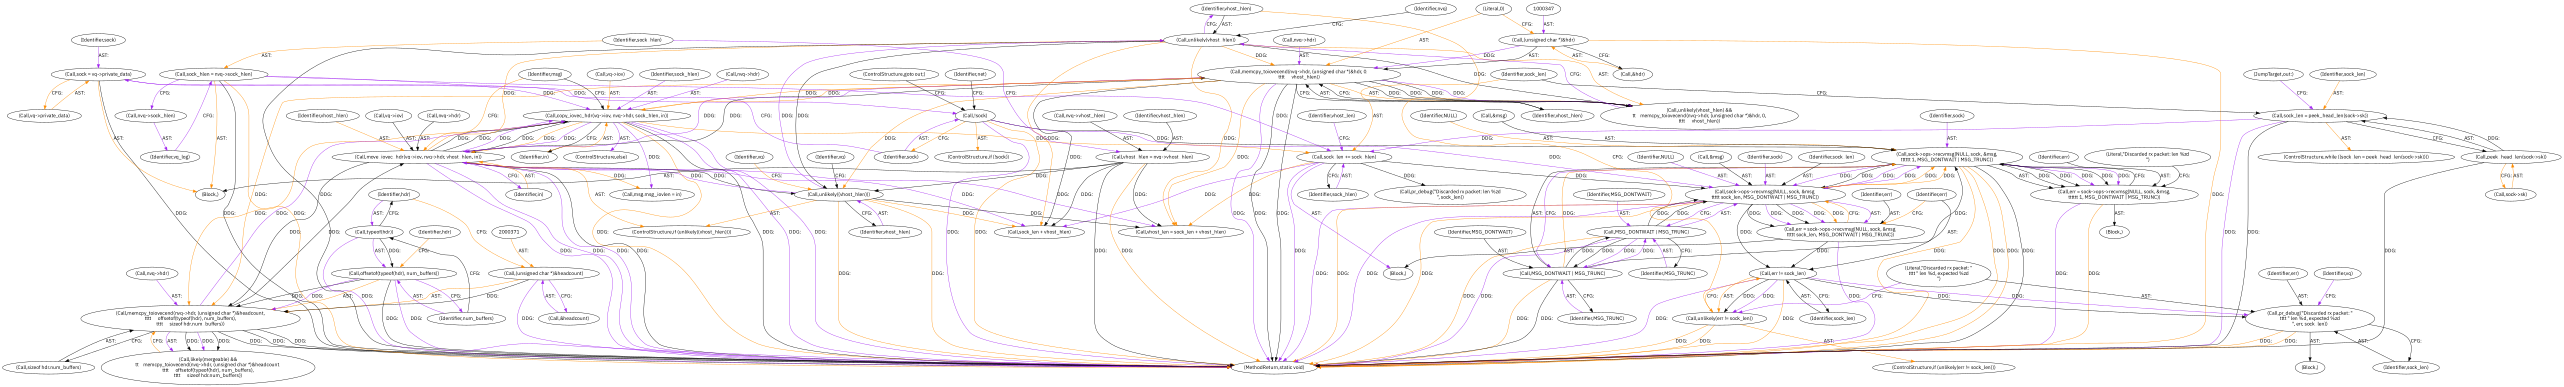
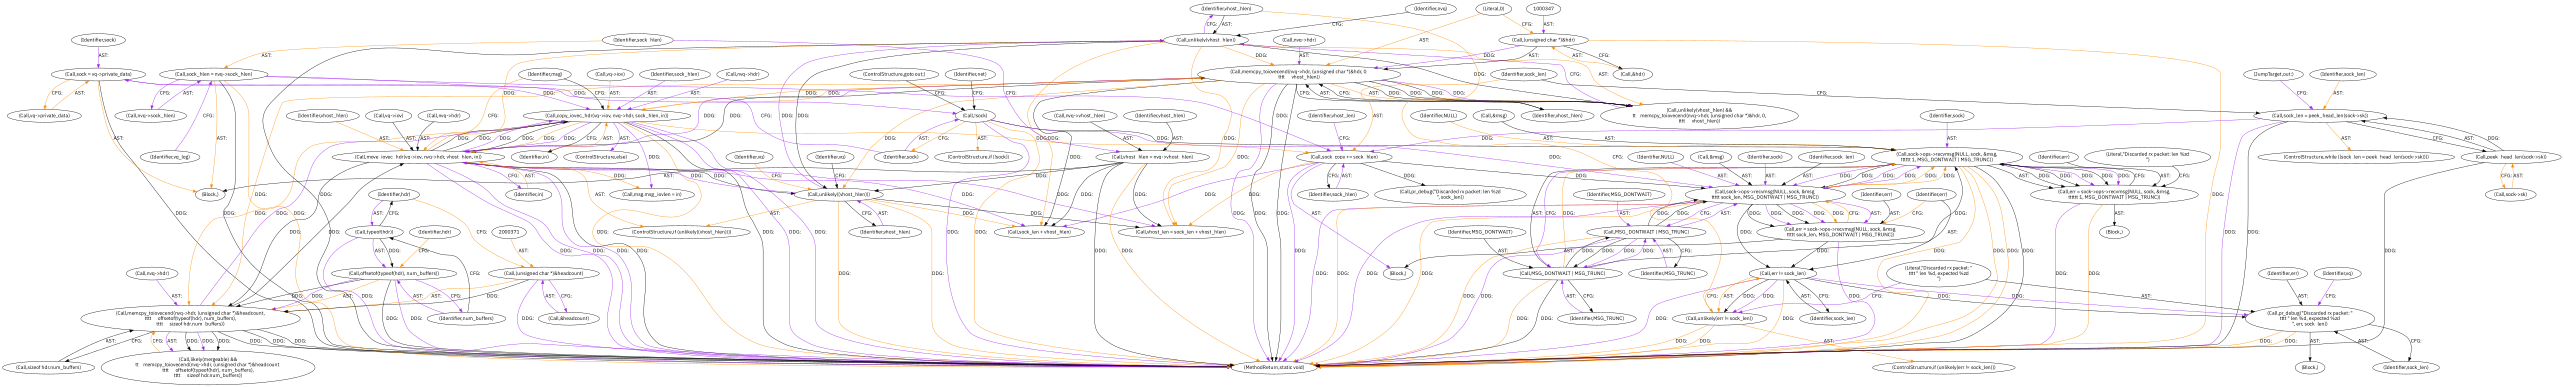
edge "(Call,nvq->sock_hlen)" -> "(Identifier,vq_log)": now "(Call,nvq->sock_hlen)" -> "(Call,sock_hlen = nvq->sock_hlen)"
node "(Call,sock_len += sock_hlen)": label "(Call,sock_len += sock_hlen)" -> "(Call,sock_copy += sock_hlen)"
